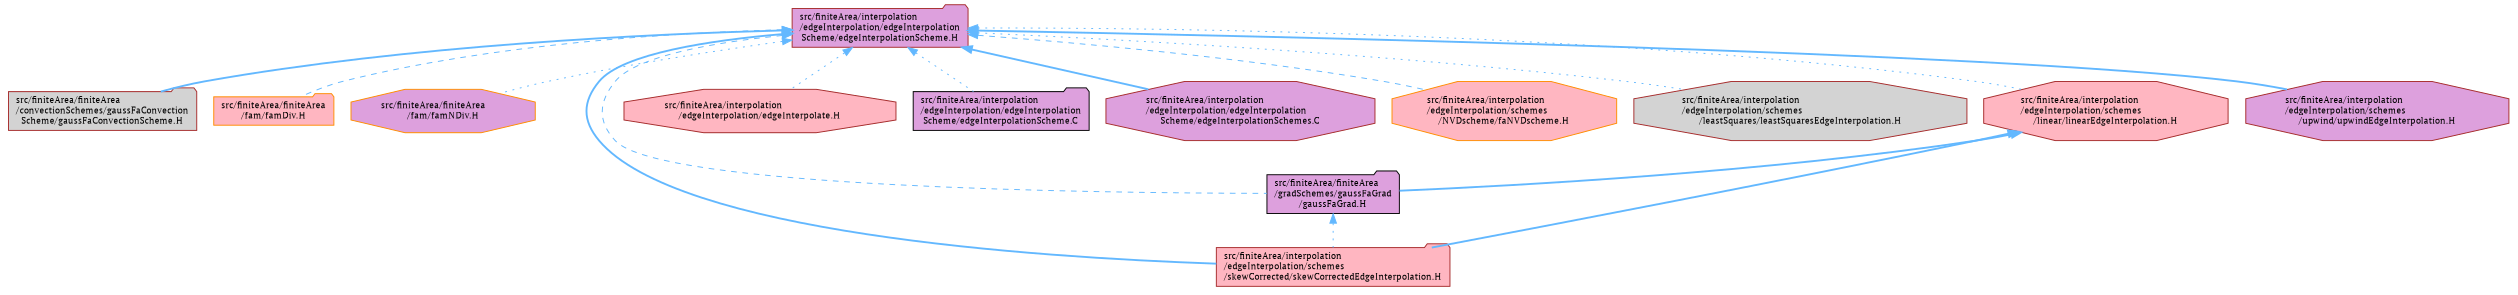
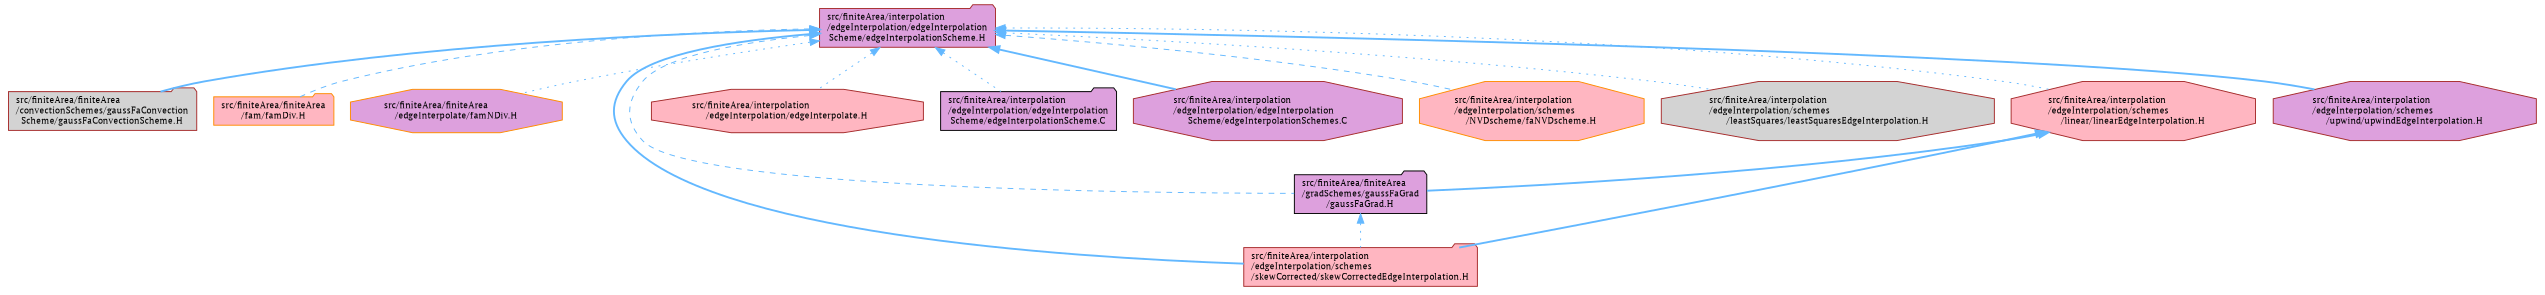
node "src/finiteArea/finiteArea /fam/famNDiv.H": label "src/finiteArea/finiteArea /fam/famNDiv.H" -> "src/finiteArea/finiteArea /edgeInterpolate/famNDiv.H"
